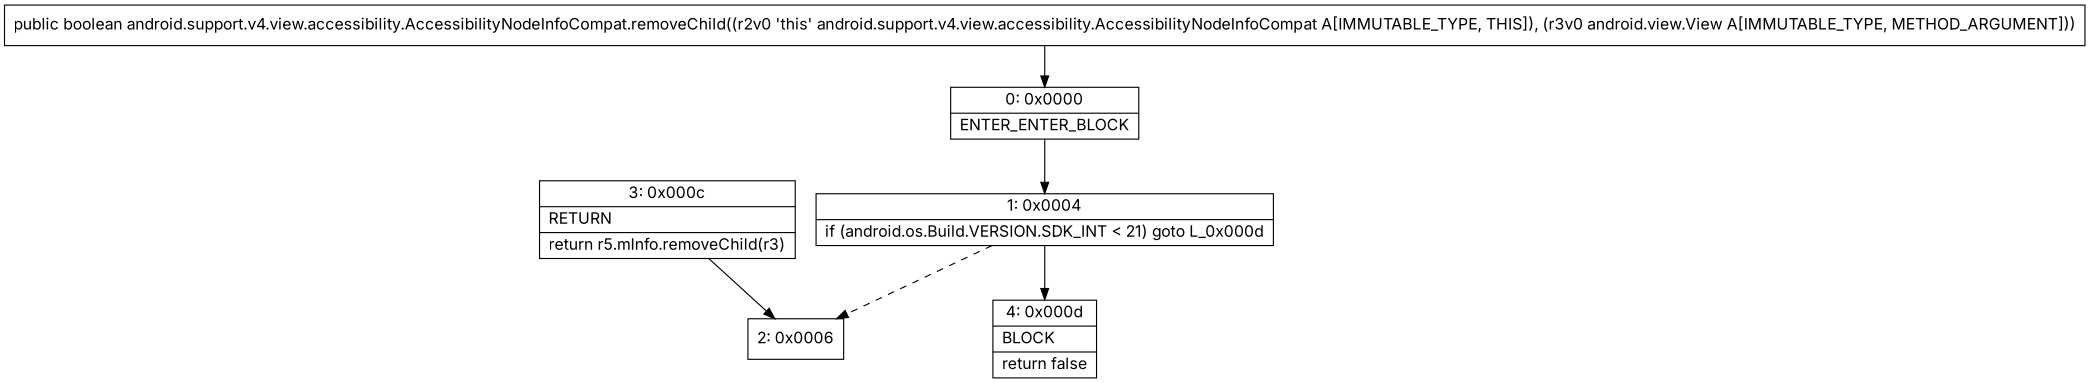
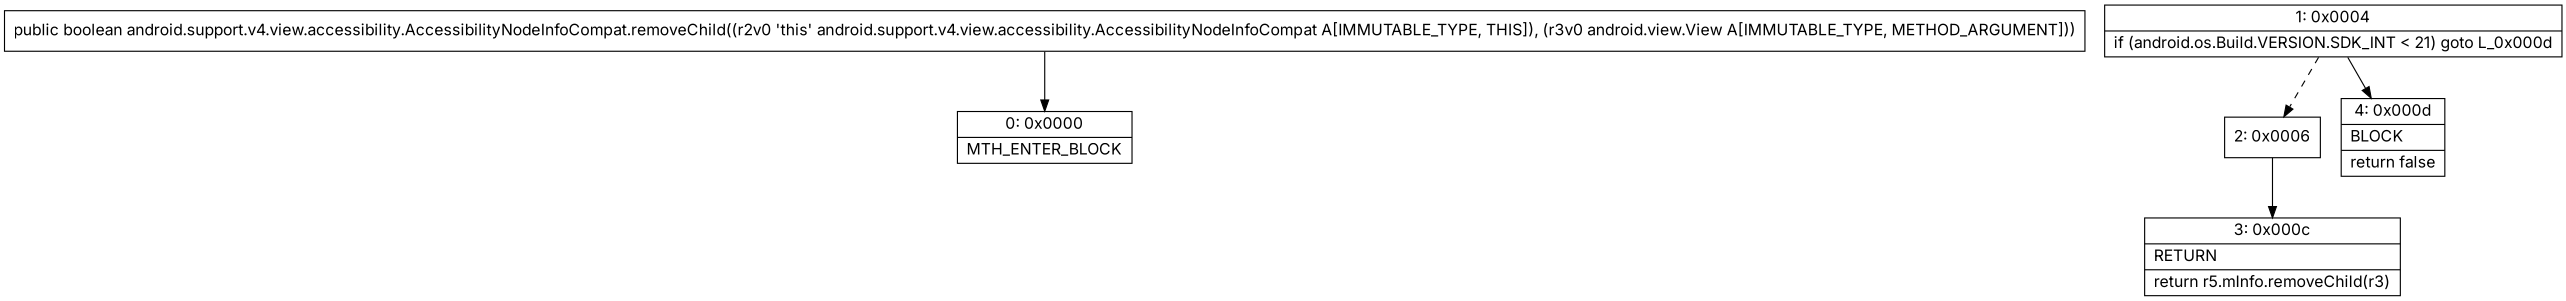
node "0: 0x0000": text "ENTER_ENTER_BLOCK" -> "MTH_ENTER_BLOCK"
edge "0: 0x0000" -> "1: 0x0004": removed
edge "3: 0x000c" -> "2: 0x0006": reversed
